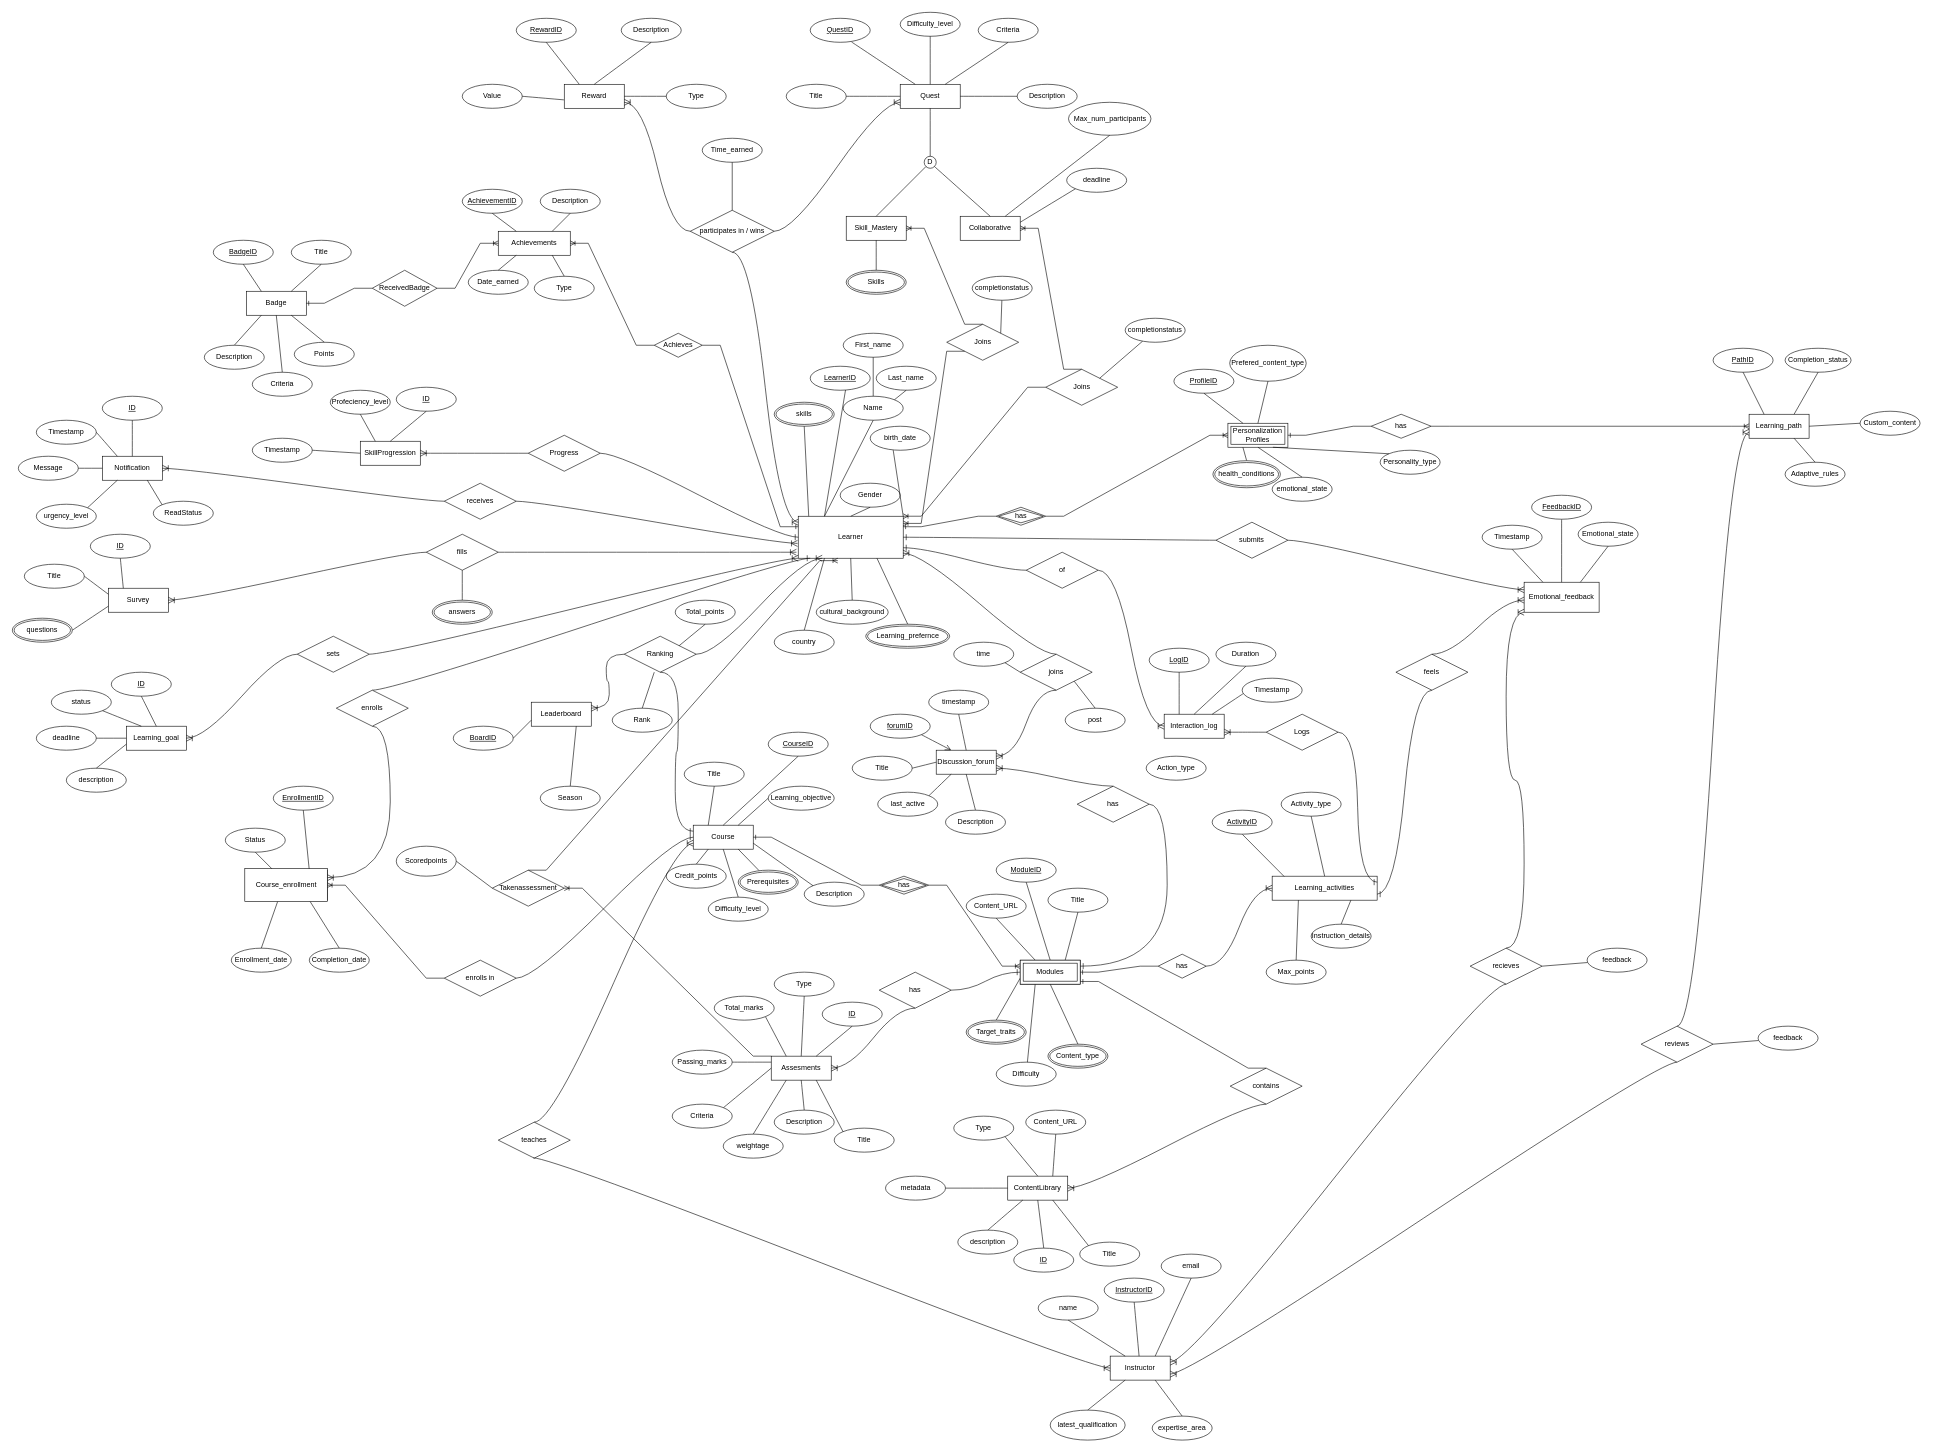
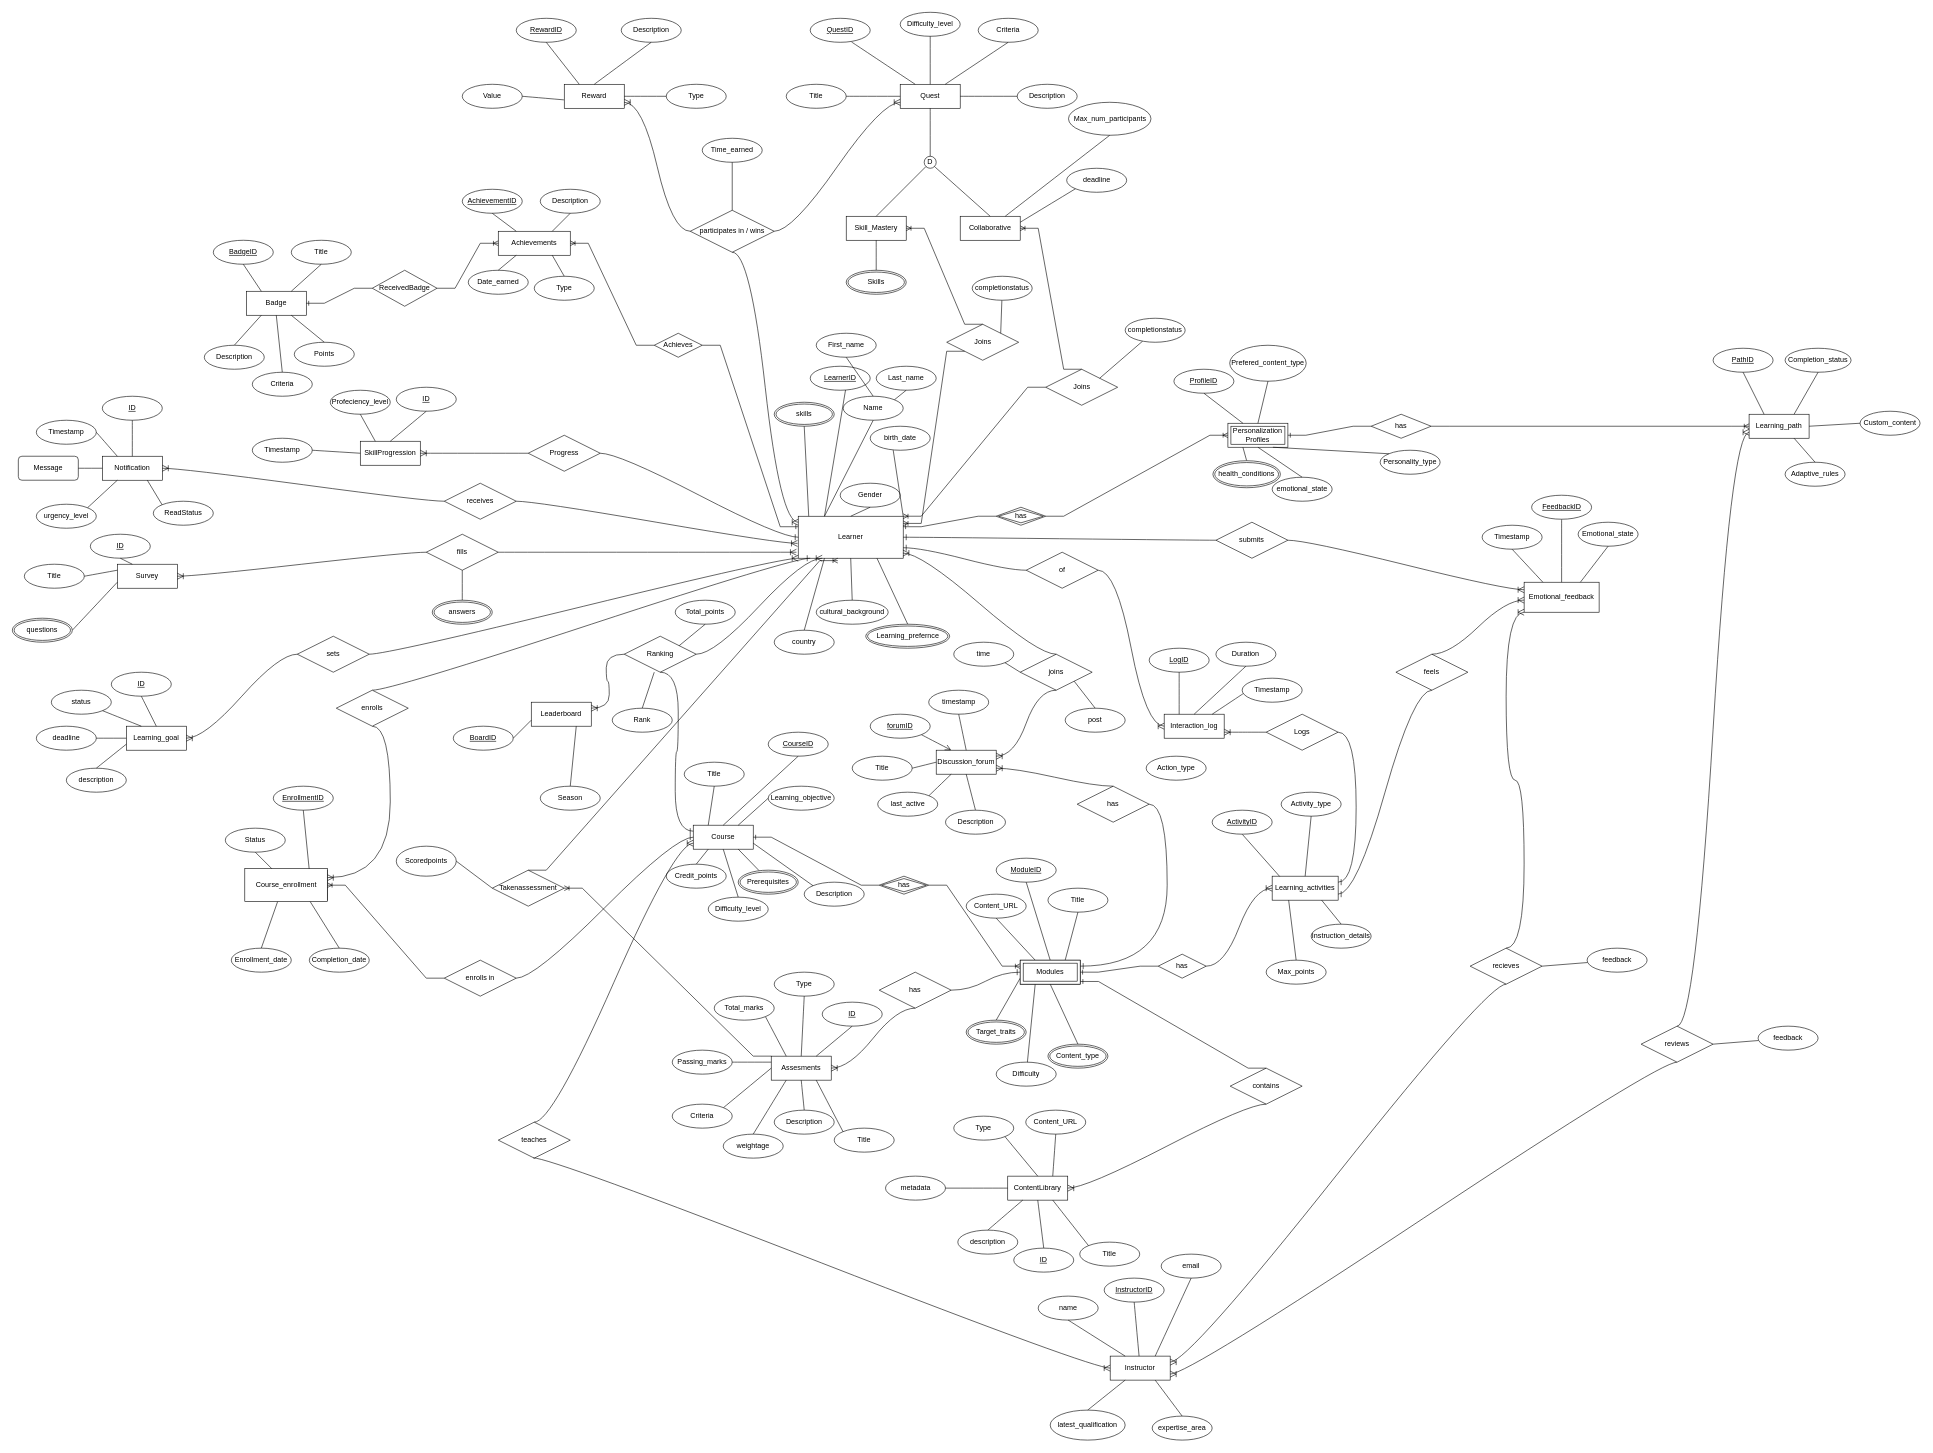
node "First_name": moved (873, 345) -> (846, 345)
node "Message": shape ellipse -> rounded rectangle
node "Survey": moved (138, 600) -> (147, 576)
node "Learning_activities": size 105x24 -> 66x24
